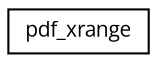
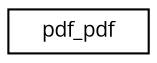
node "pdf_xrange": label "pdf_xrange" -> "pdf_pdf"
